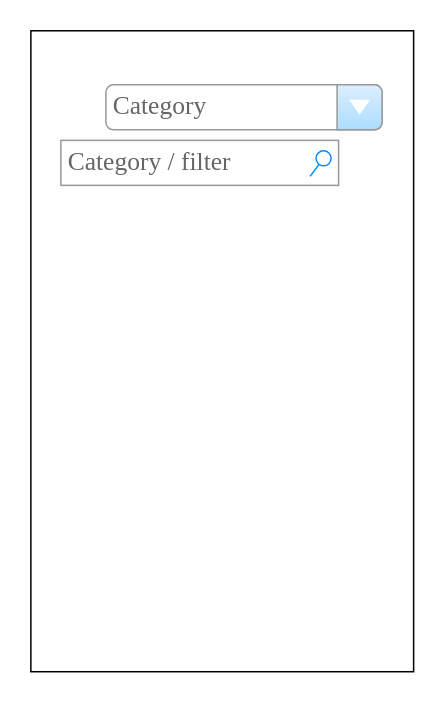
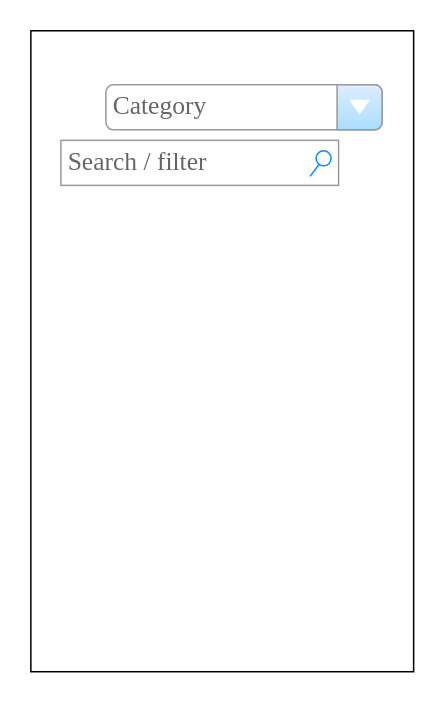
node "Category / filter": label "Category / filter" -> "Search / filter"
